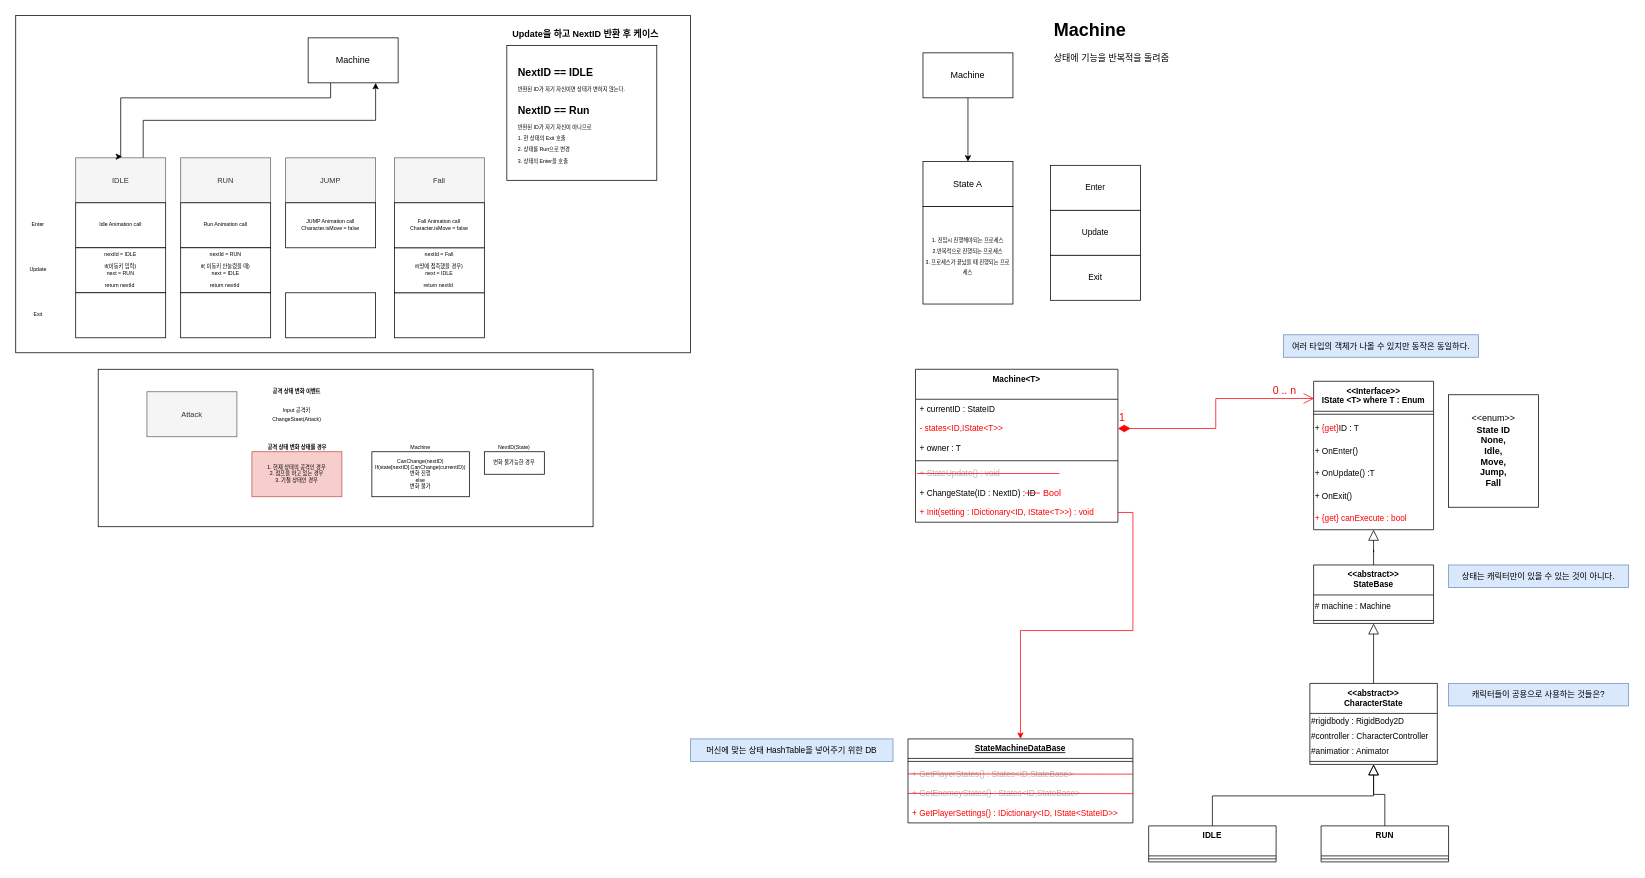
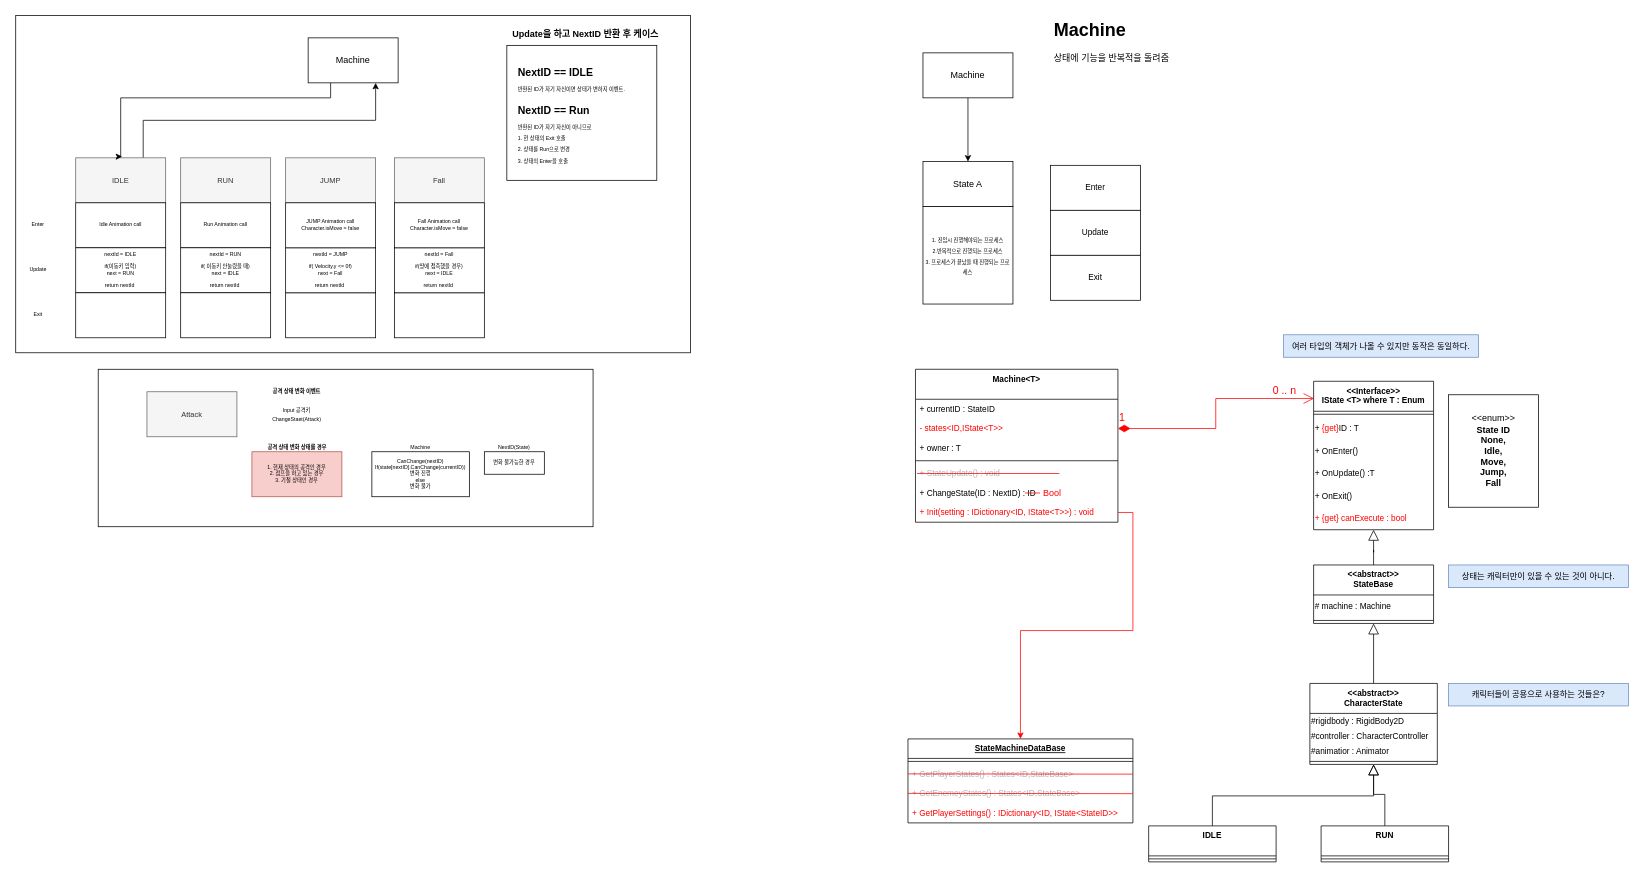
node "NextID == IDLE반환된 ID가 자기 자신이면 상태가 변하지 않는다.": label "NextID == IDLE반환된 ID가 자기 자신이면 상태가 변하지 않는다." -> "NextID == IDLE반환된 ID가 자기 자신이면 상태가 변하지 이벤트."
node "nextId = JUMP if( Velocity.y <= 0f) next = Fall return nextId": added
node "머신에 맞는 상태 HashTable을 넣어주기 위한 DB": removed
